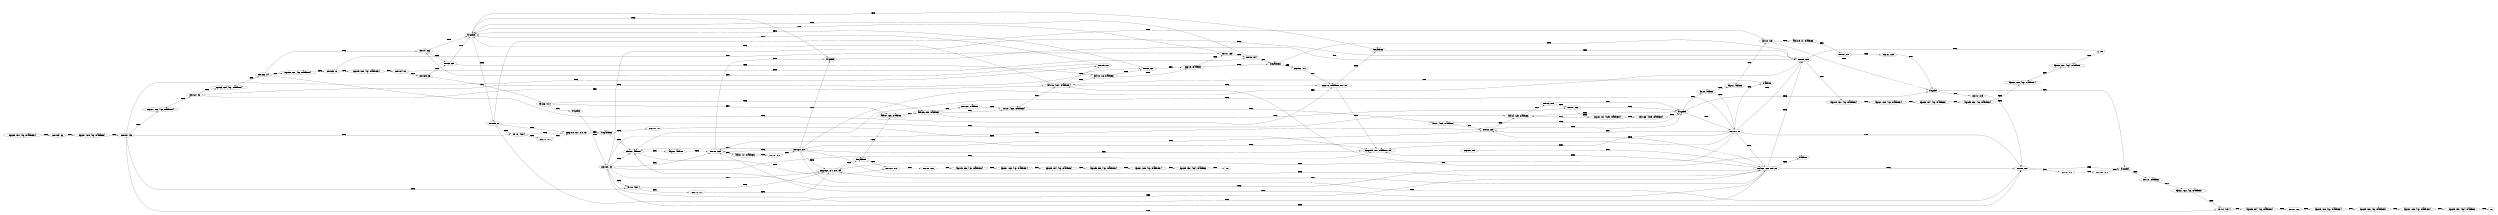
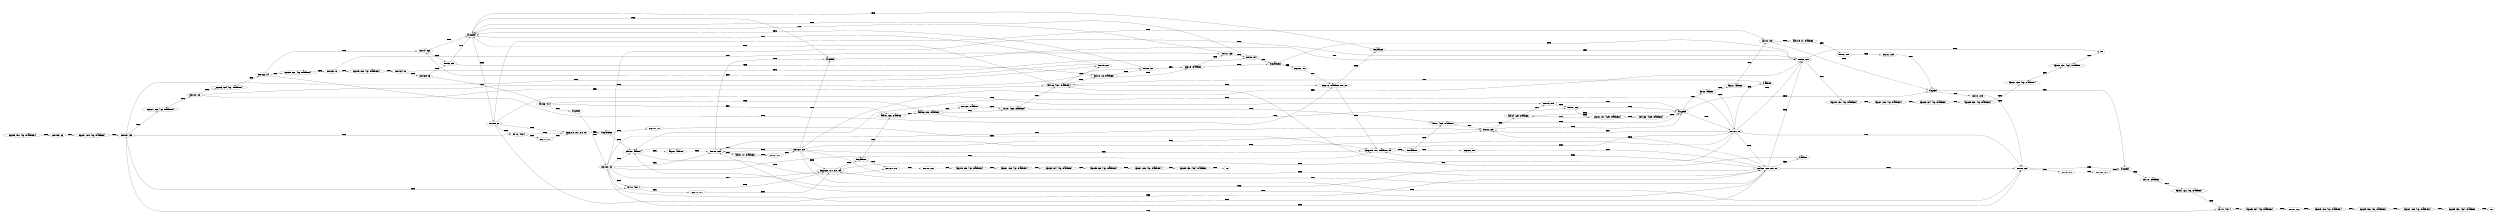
edge "mov x19 , x0" -> "add x4 , x29 , # address": now "mov x19 , x0" -> "mov x3 , x19"
node "b.ne address": added
